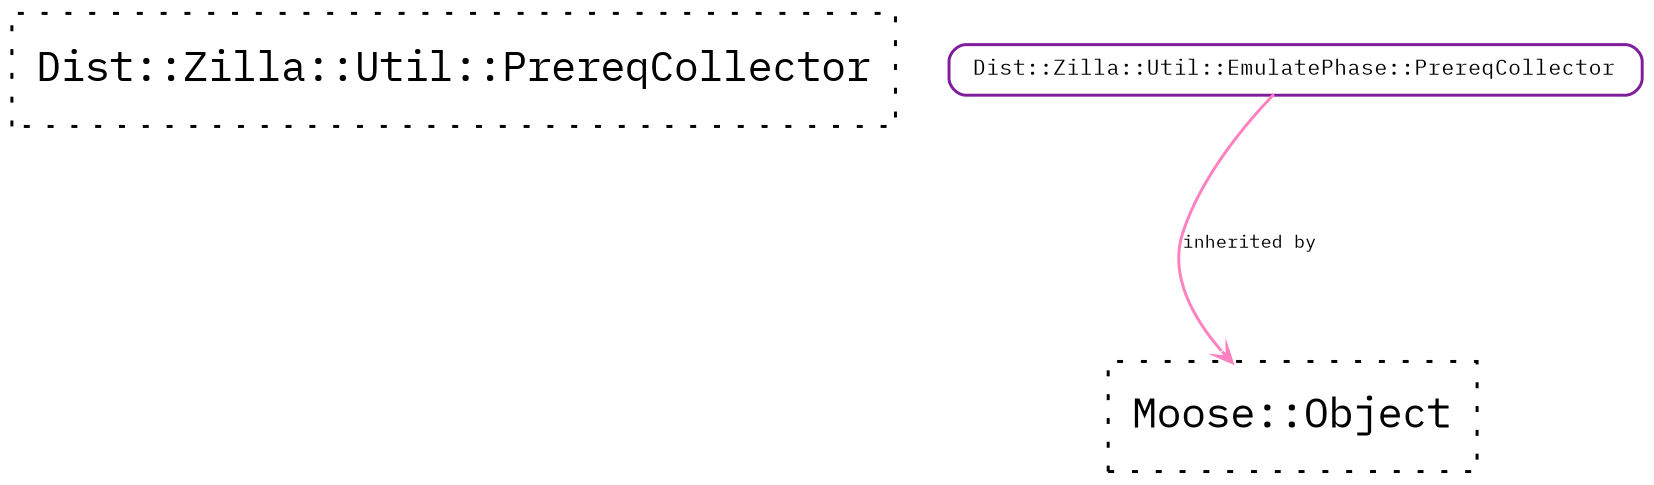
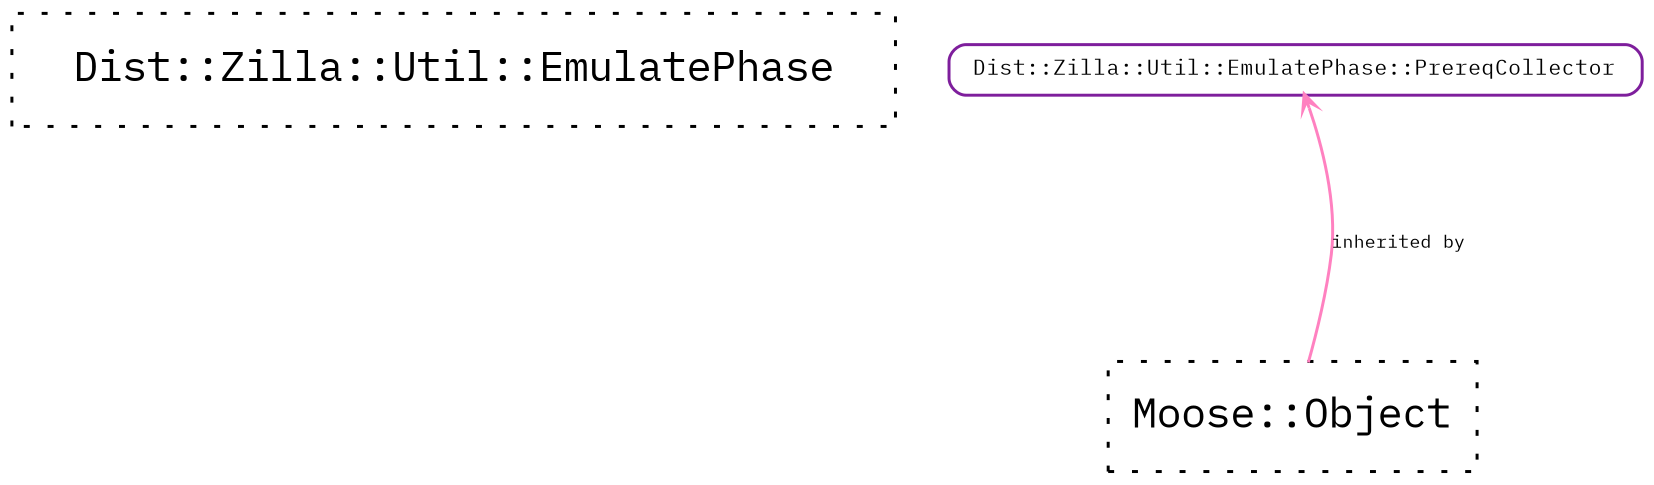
node "Dist::Zilla::Util::PrereqCollector": label "Dist::Zilla::Util::PrereqCollector" -> "Dist::Zilla::Util::EmulatePhase"
edge "Dist::Zilla::Util::EmulatePhase::PrereqCollector" -> "Moose::Object": reversed
